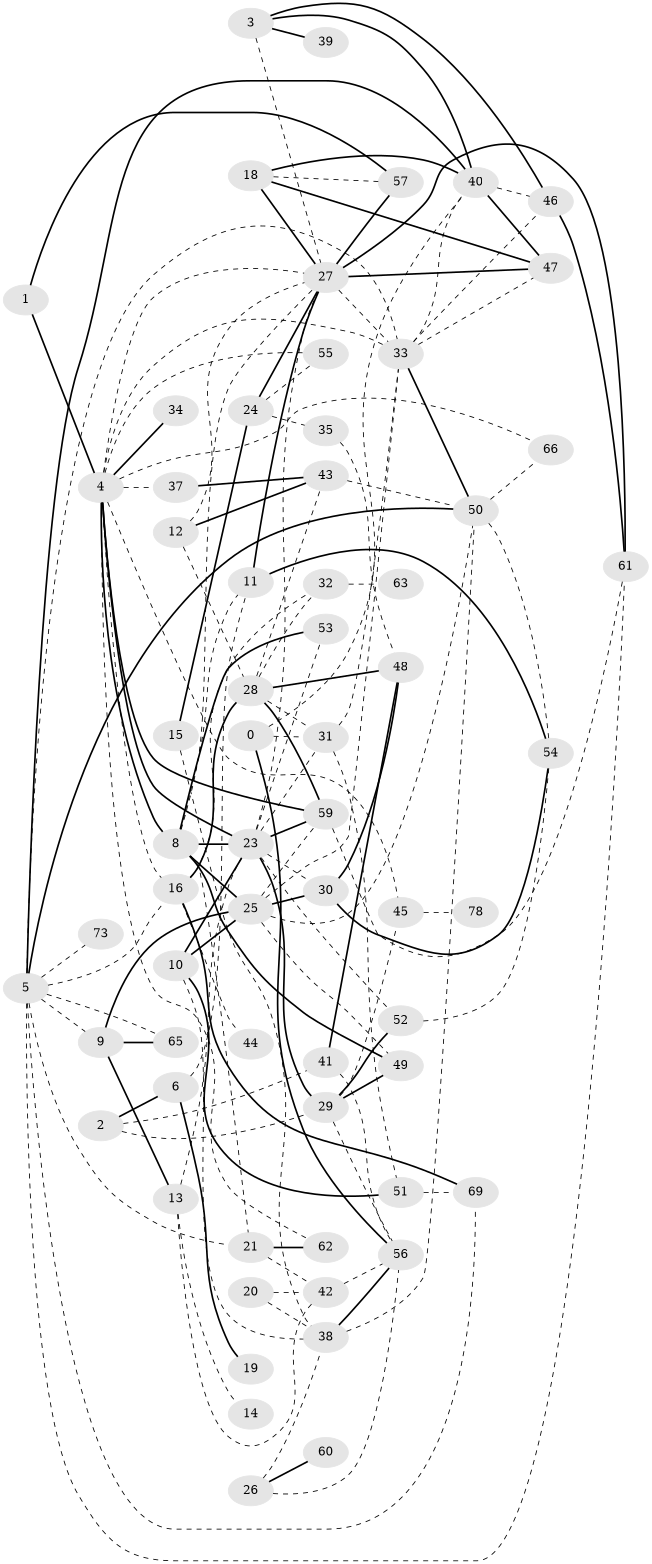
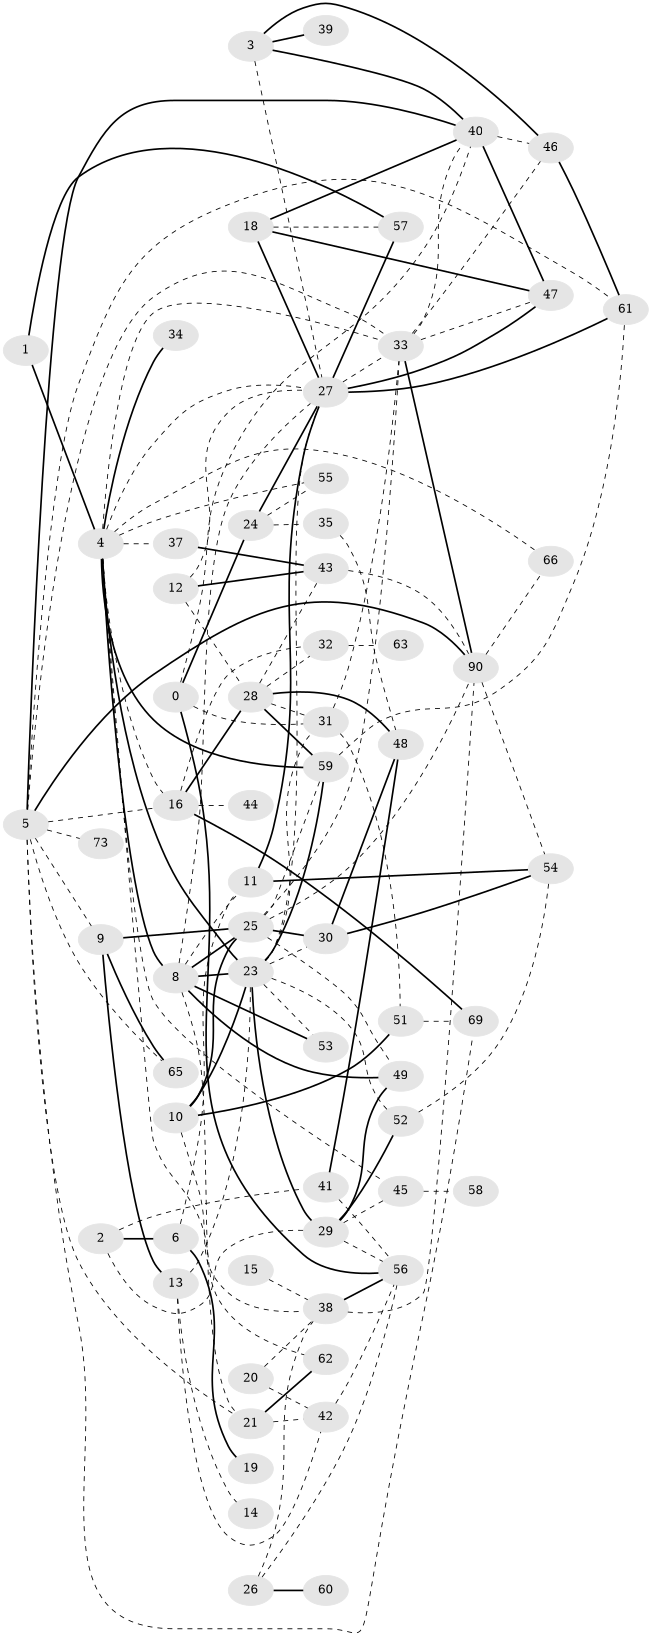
node "50": label "50" -> "90"
edge "24" -- "15": now "24" -- "0"
node "78": label "78" -> "58"
